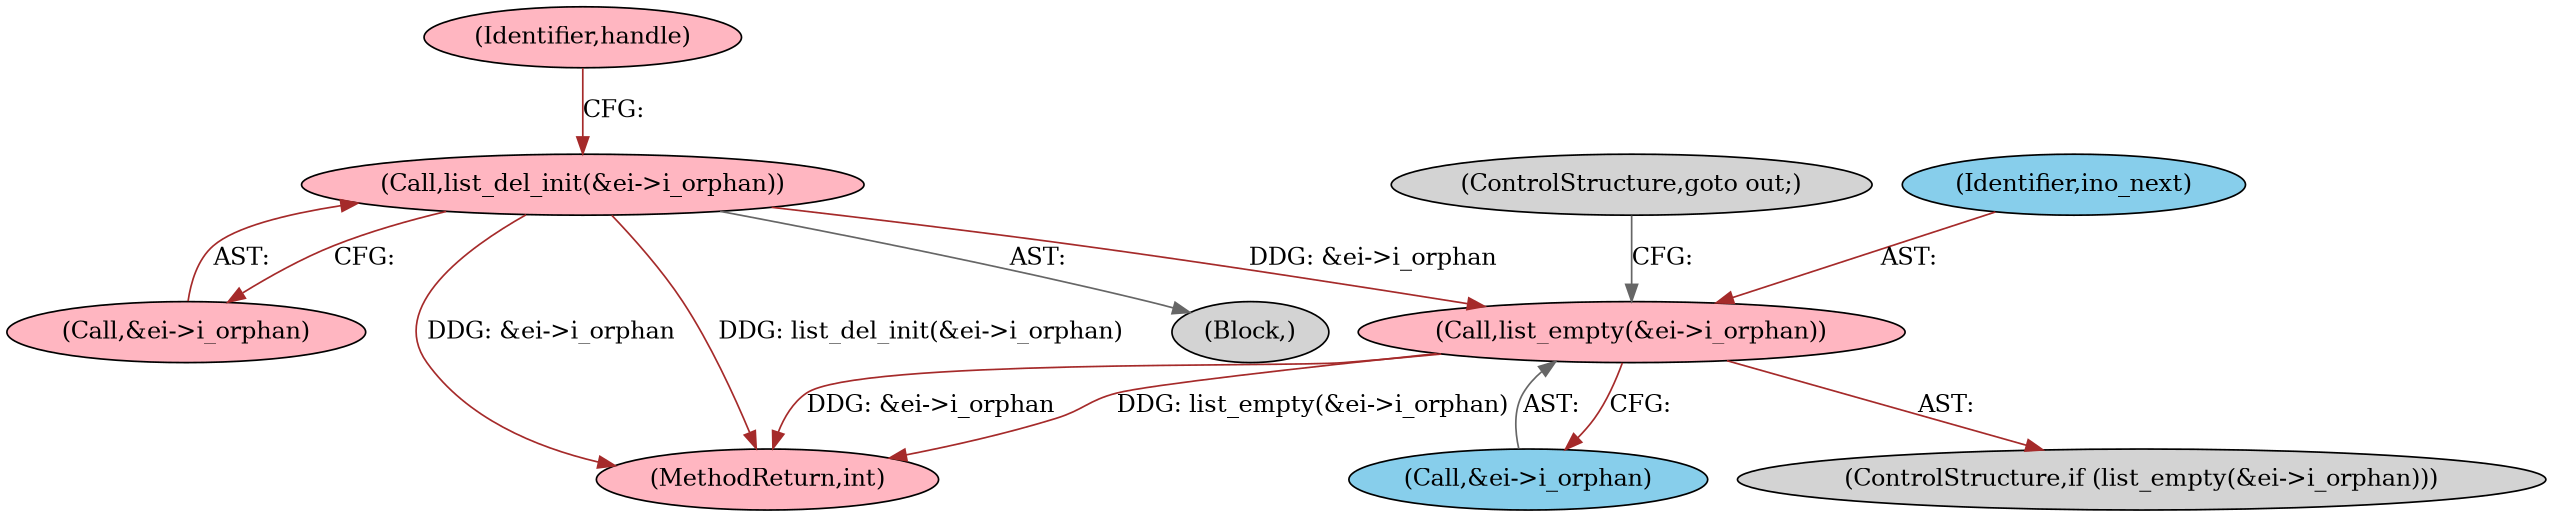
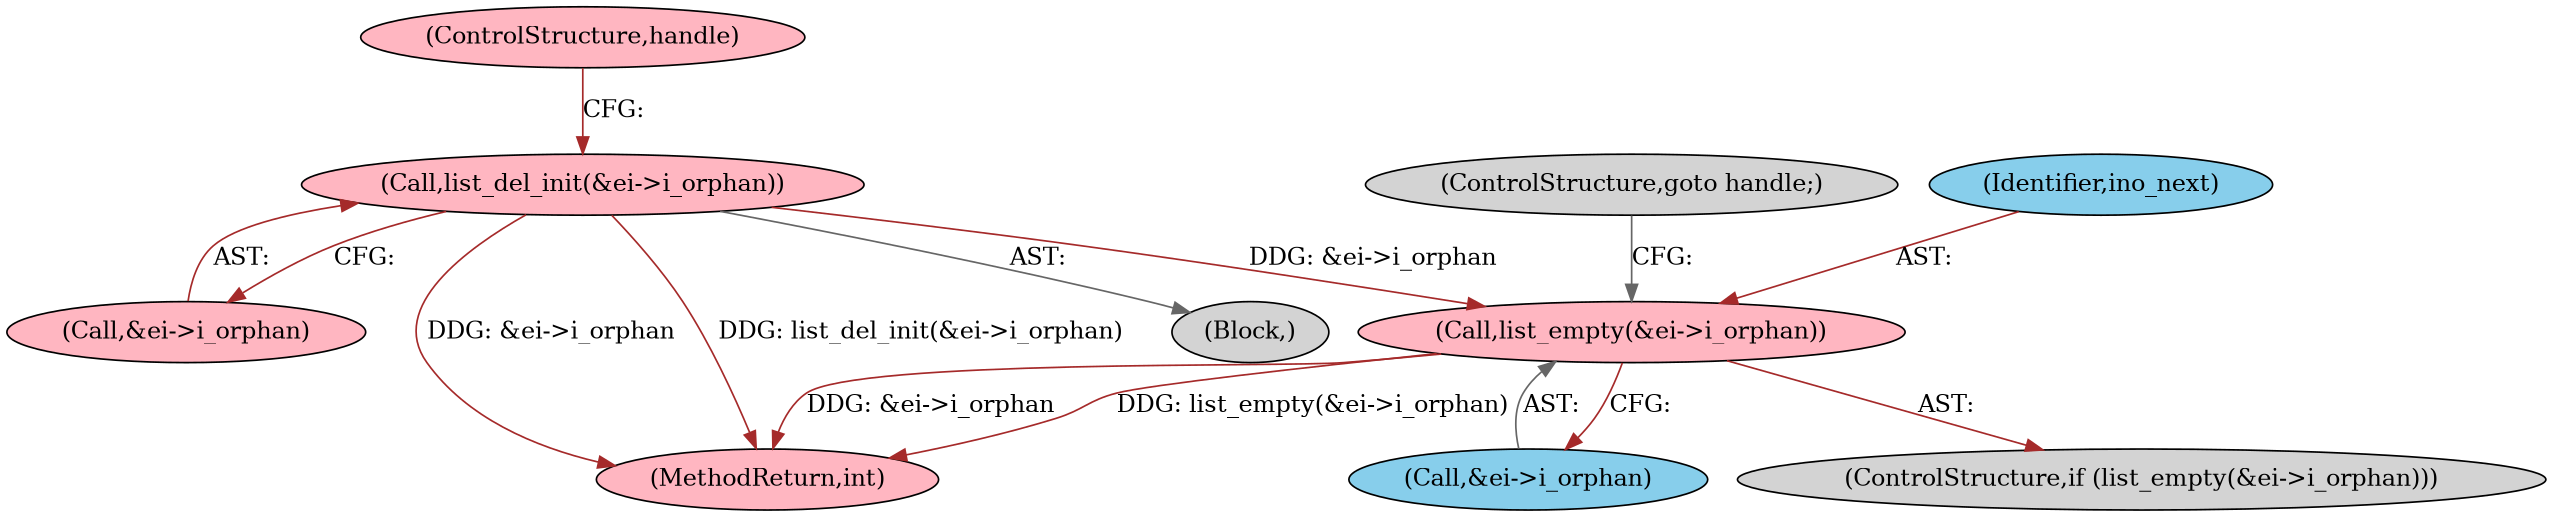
node "(Identifier,handle)": label "(Identifier,handle)" -> "(ControlStructure,handle)"
node "(ControlStructure,goto out;)": label "(ControlStructure,goto out;)" -> "(ControlStructure,goto handle;)"
